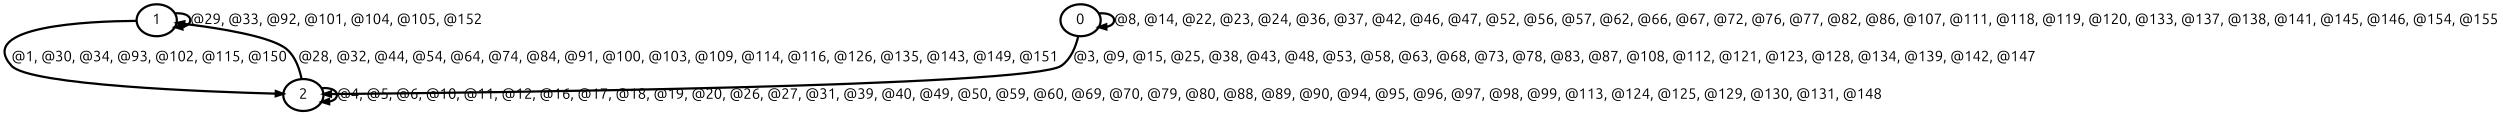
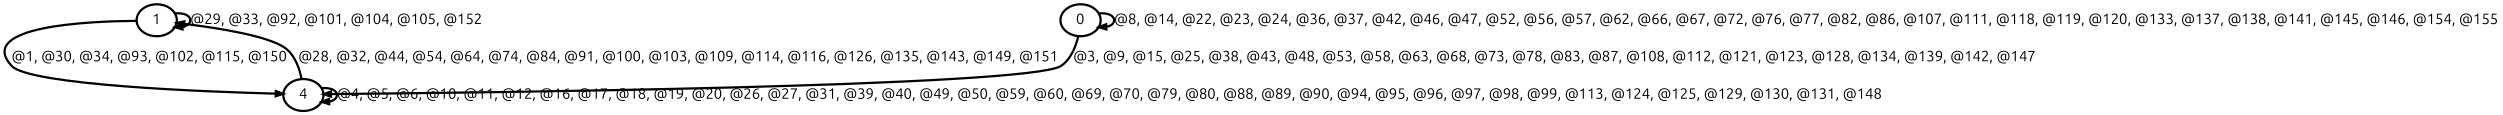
node "2": label "2" -> "4"
